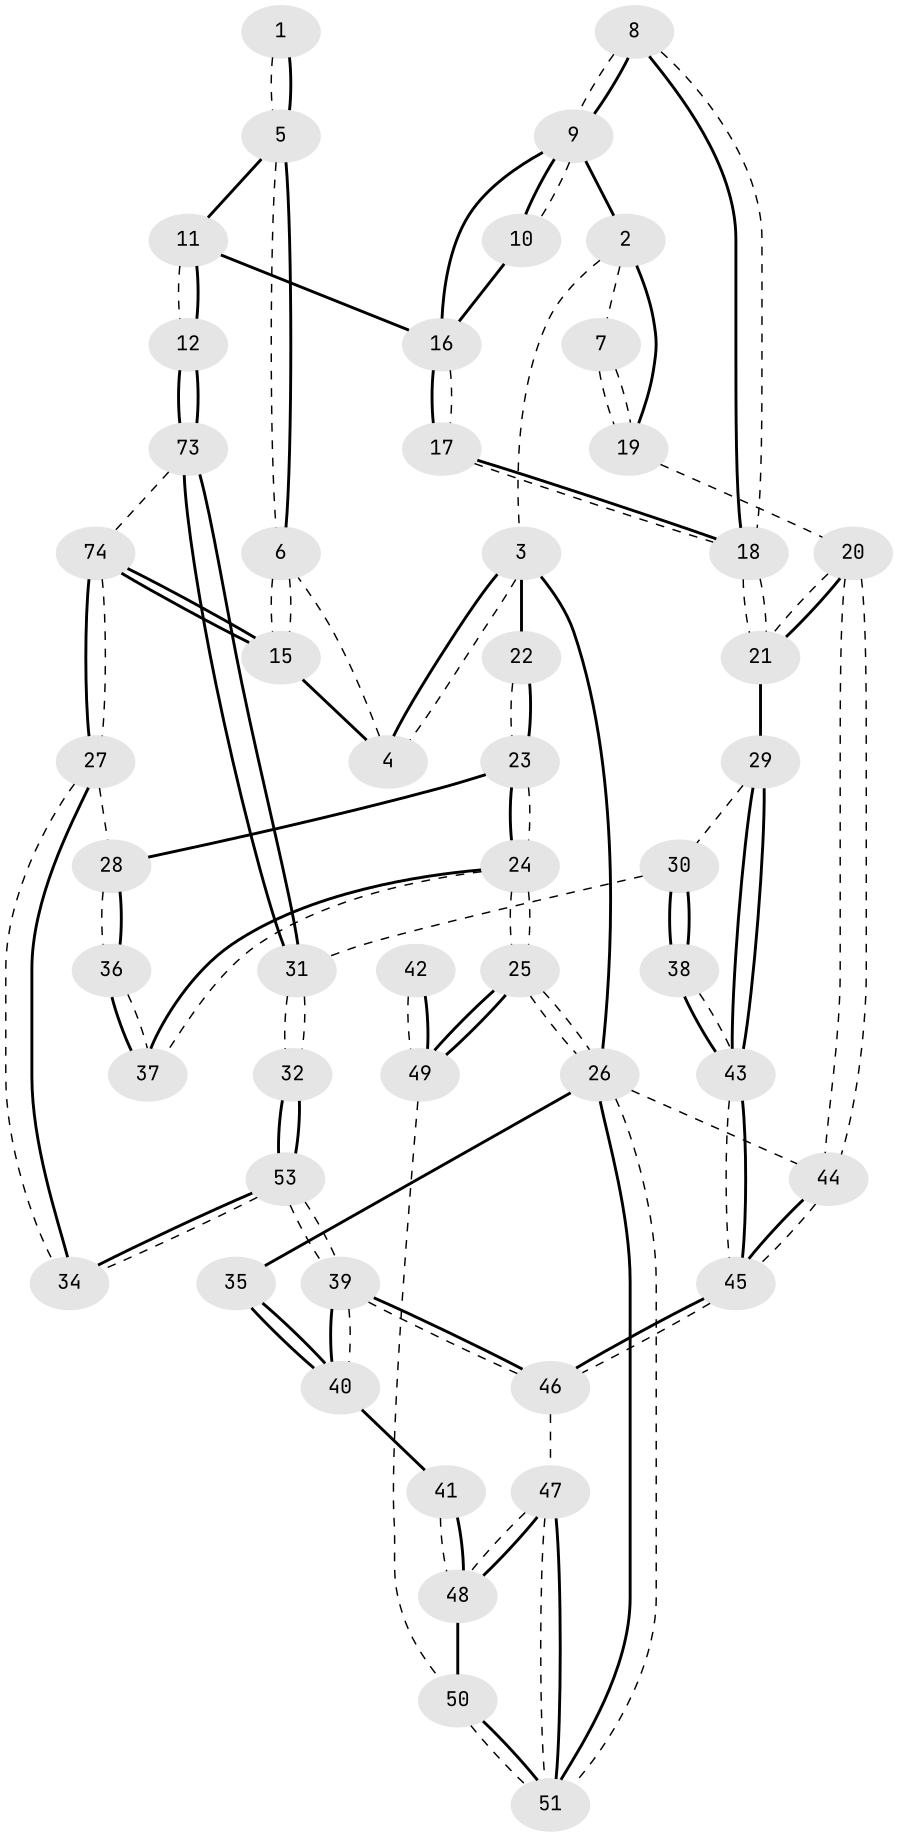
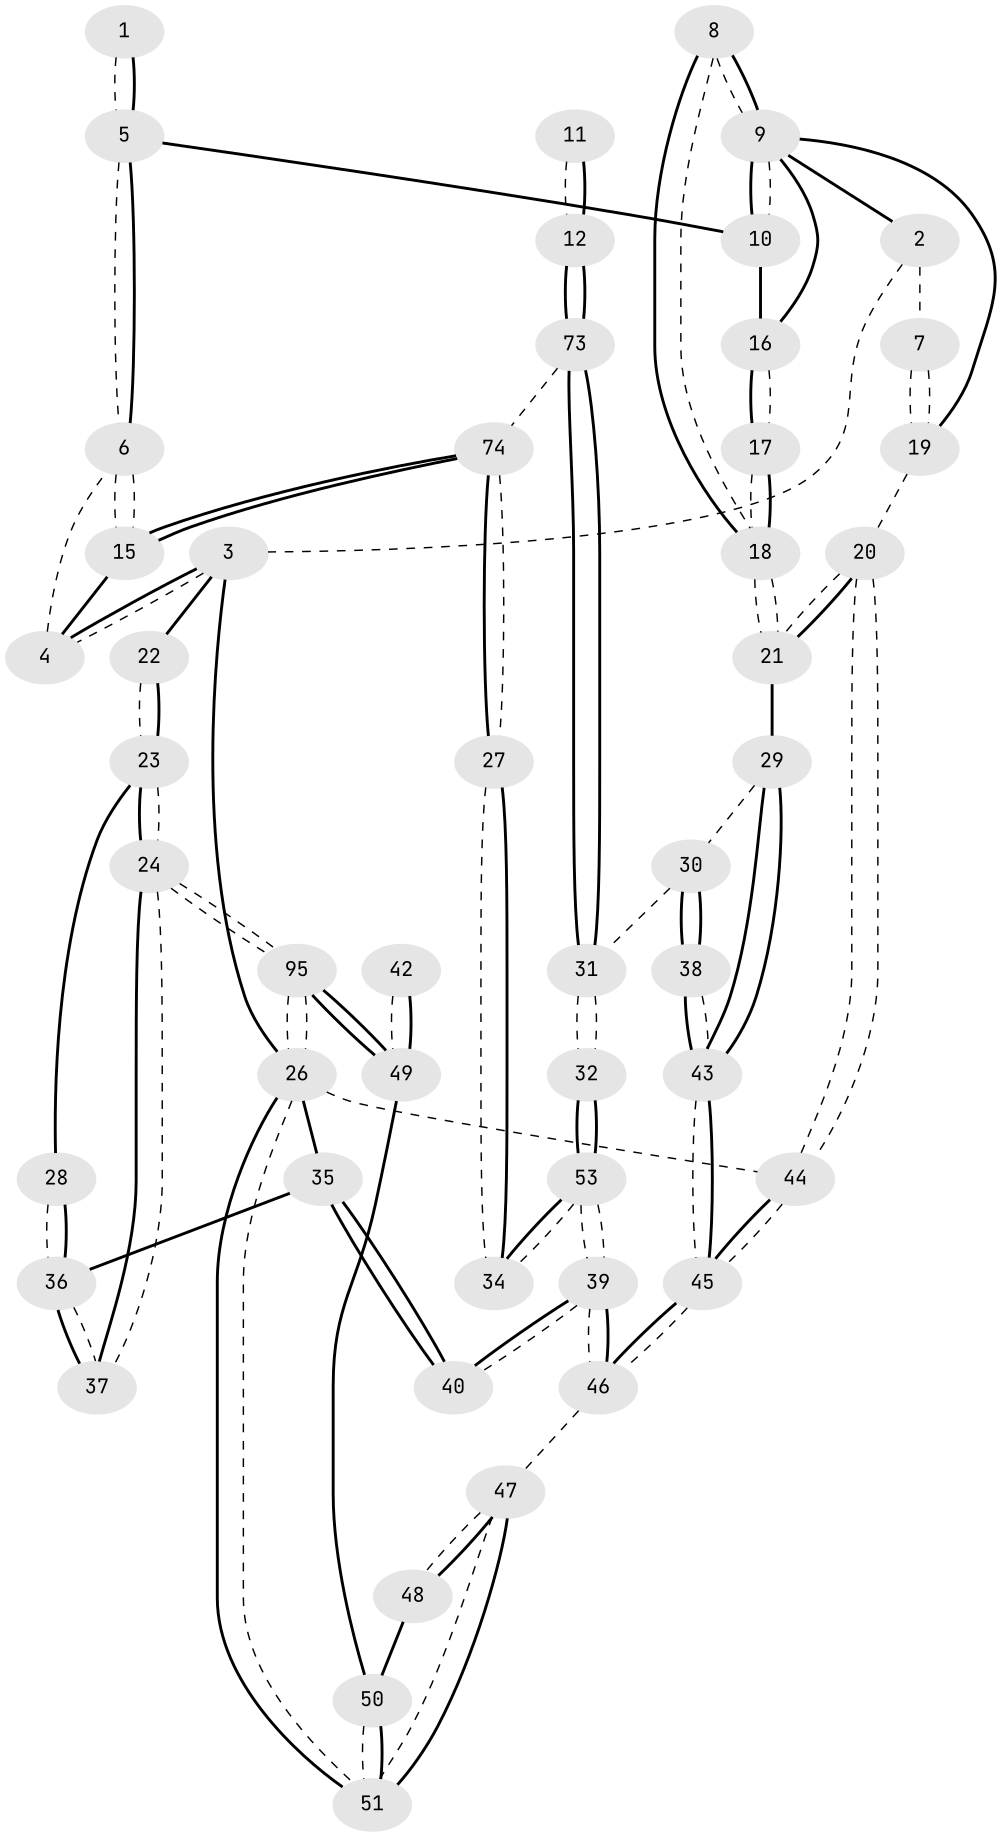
edge "5" -- "11": now "5" -- "10"
edge "11" -- "16": removed
edge "2" -- "19": now "9" -- "19"
edge "27" -- "28": removed
node "25": label "25" -> "95"
edge "35" -- "36": added
edge "49" -- "50": style dashed -> bold
node "41": removed
